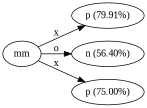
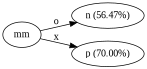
node "p (79.91%)": removed
node "n (56.40%)": label "n (56.40%)" -> "n (56.47%)"
node "p (75.00%)": label "p (75.00%)" -> "p (70.00%)"
